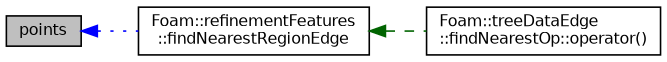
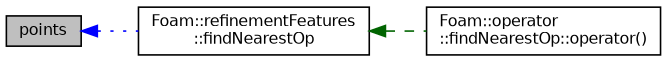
node "Foam::refinementFeatures ::findNearestRegionEdge": label "Foam::refinementFeatures ::findNearestRegionEdge" -> "Foam::refinementFeatures ::findNearestOp"
node "Foam::treeDataEdge ::findNearestOp::operator()": label "Foam::treeDataEdge ::findNearestOp::operator()" -> "Foam::operator ::findNearestOp::operator()"
